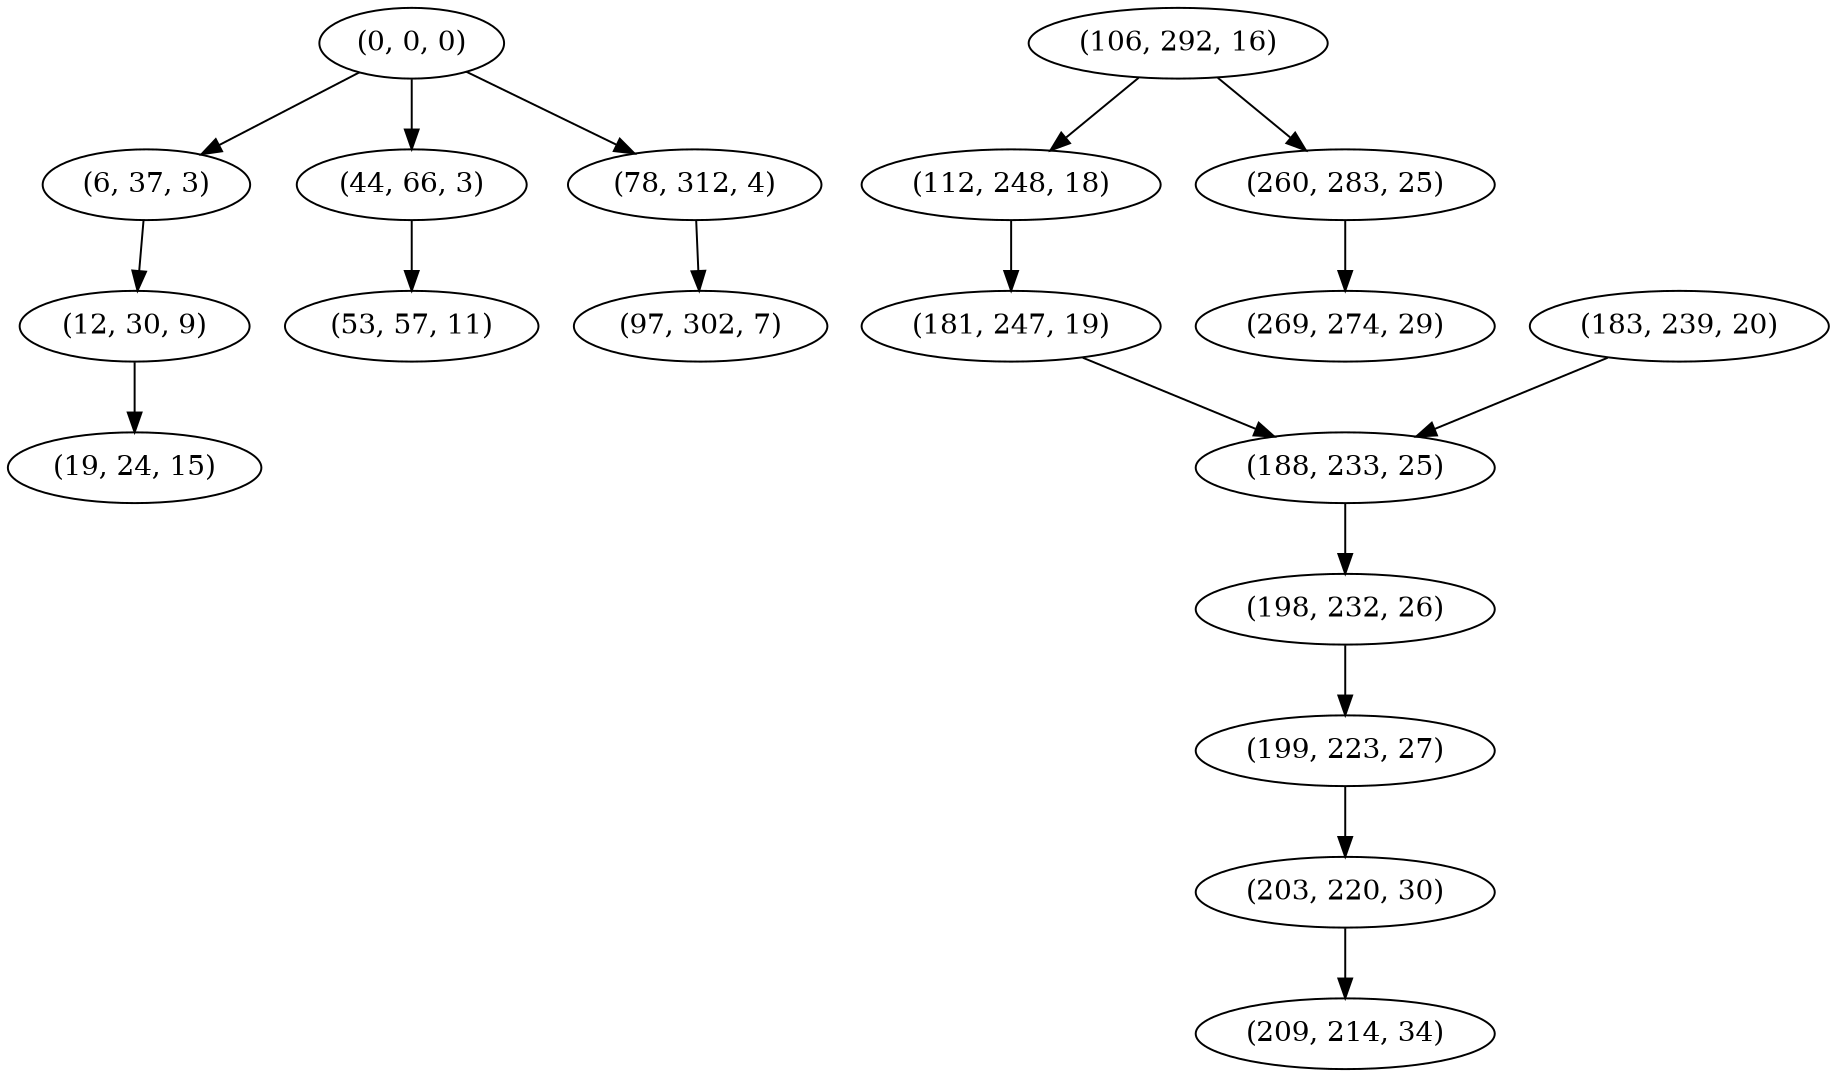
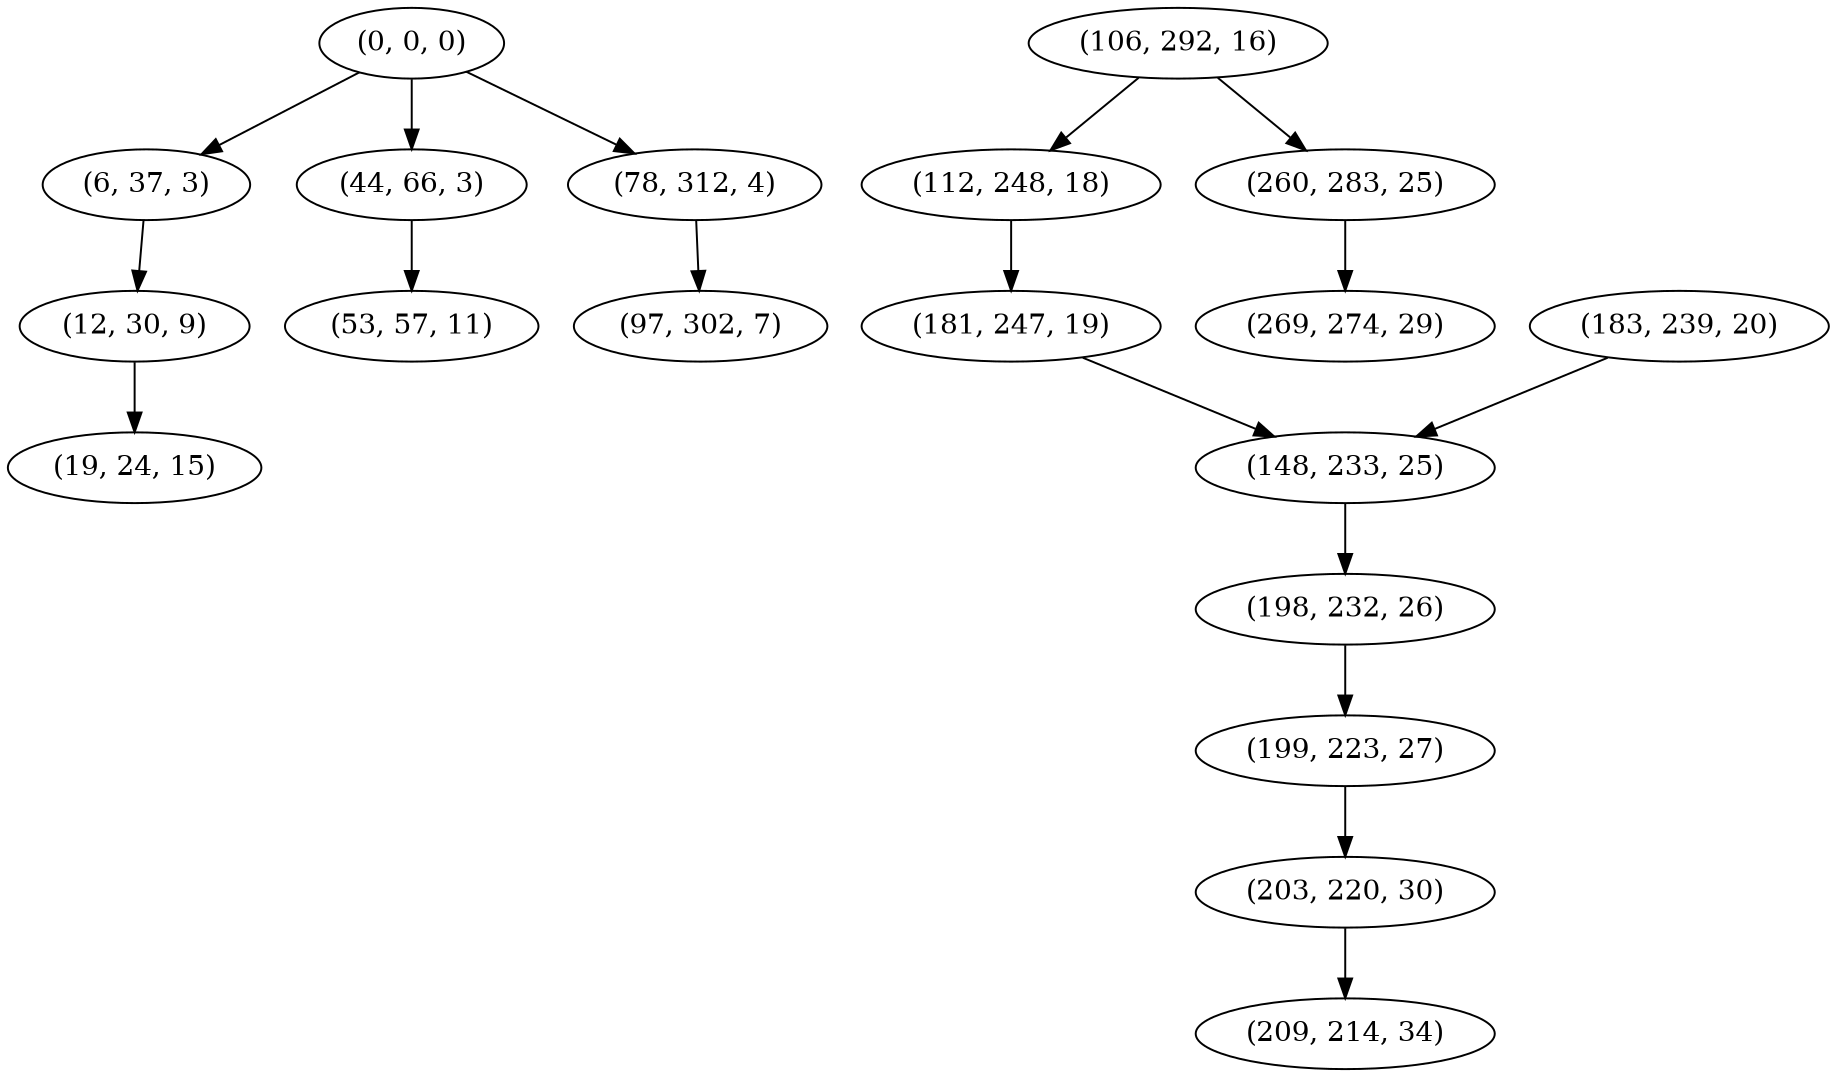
node "(188, 233, 25)": label "(188, 233, 25)" -> "(148, 233, 25)"
